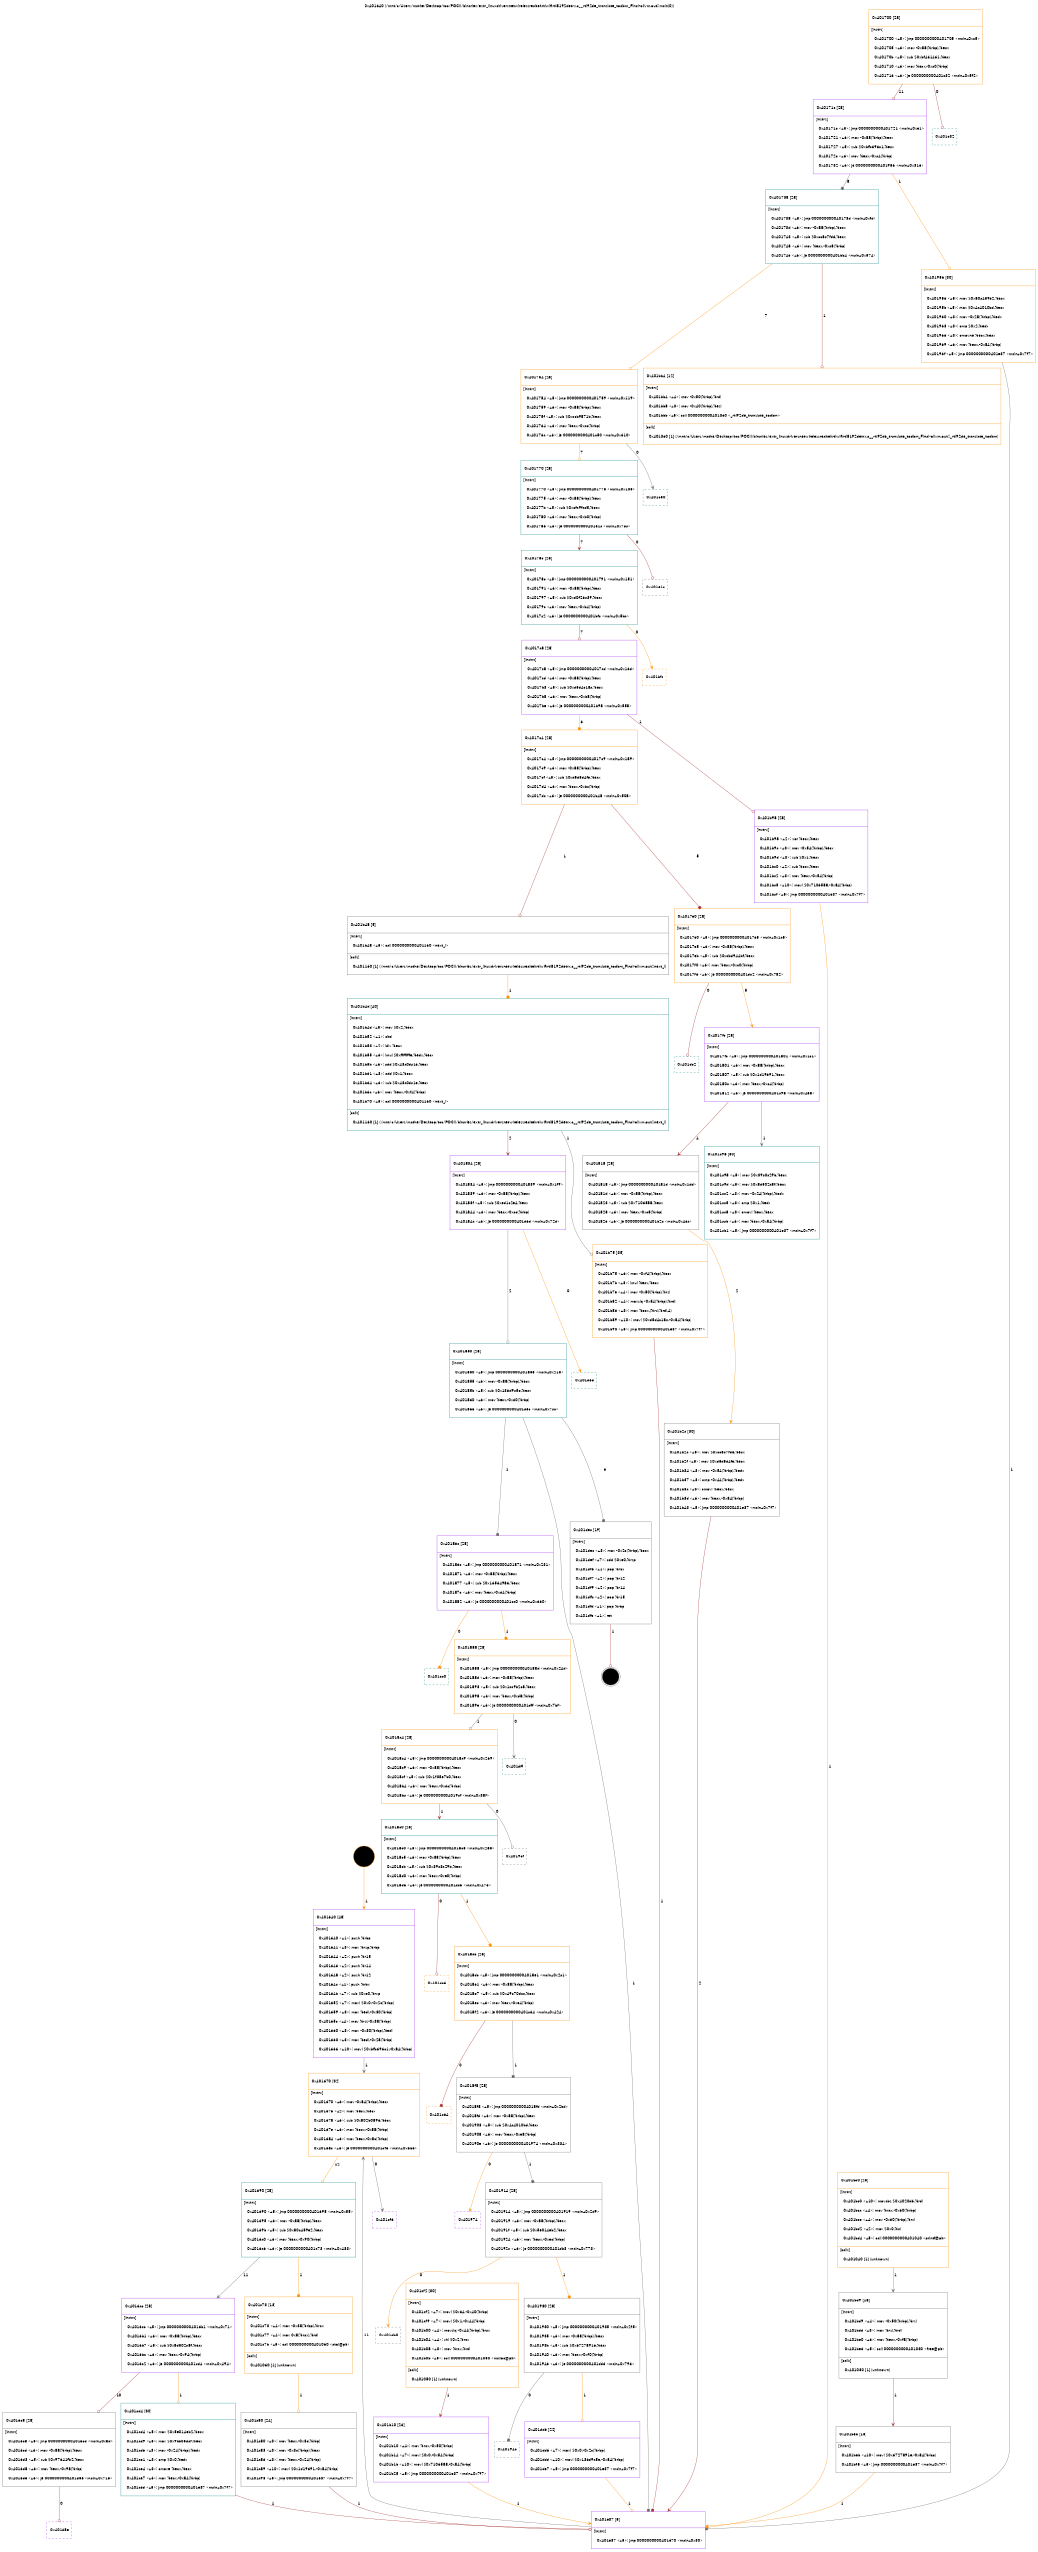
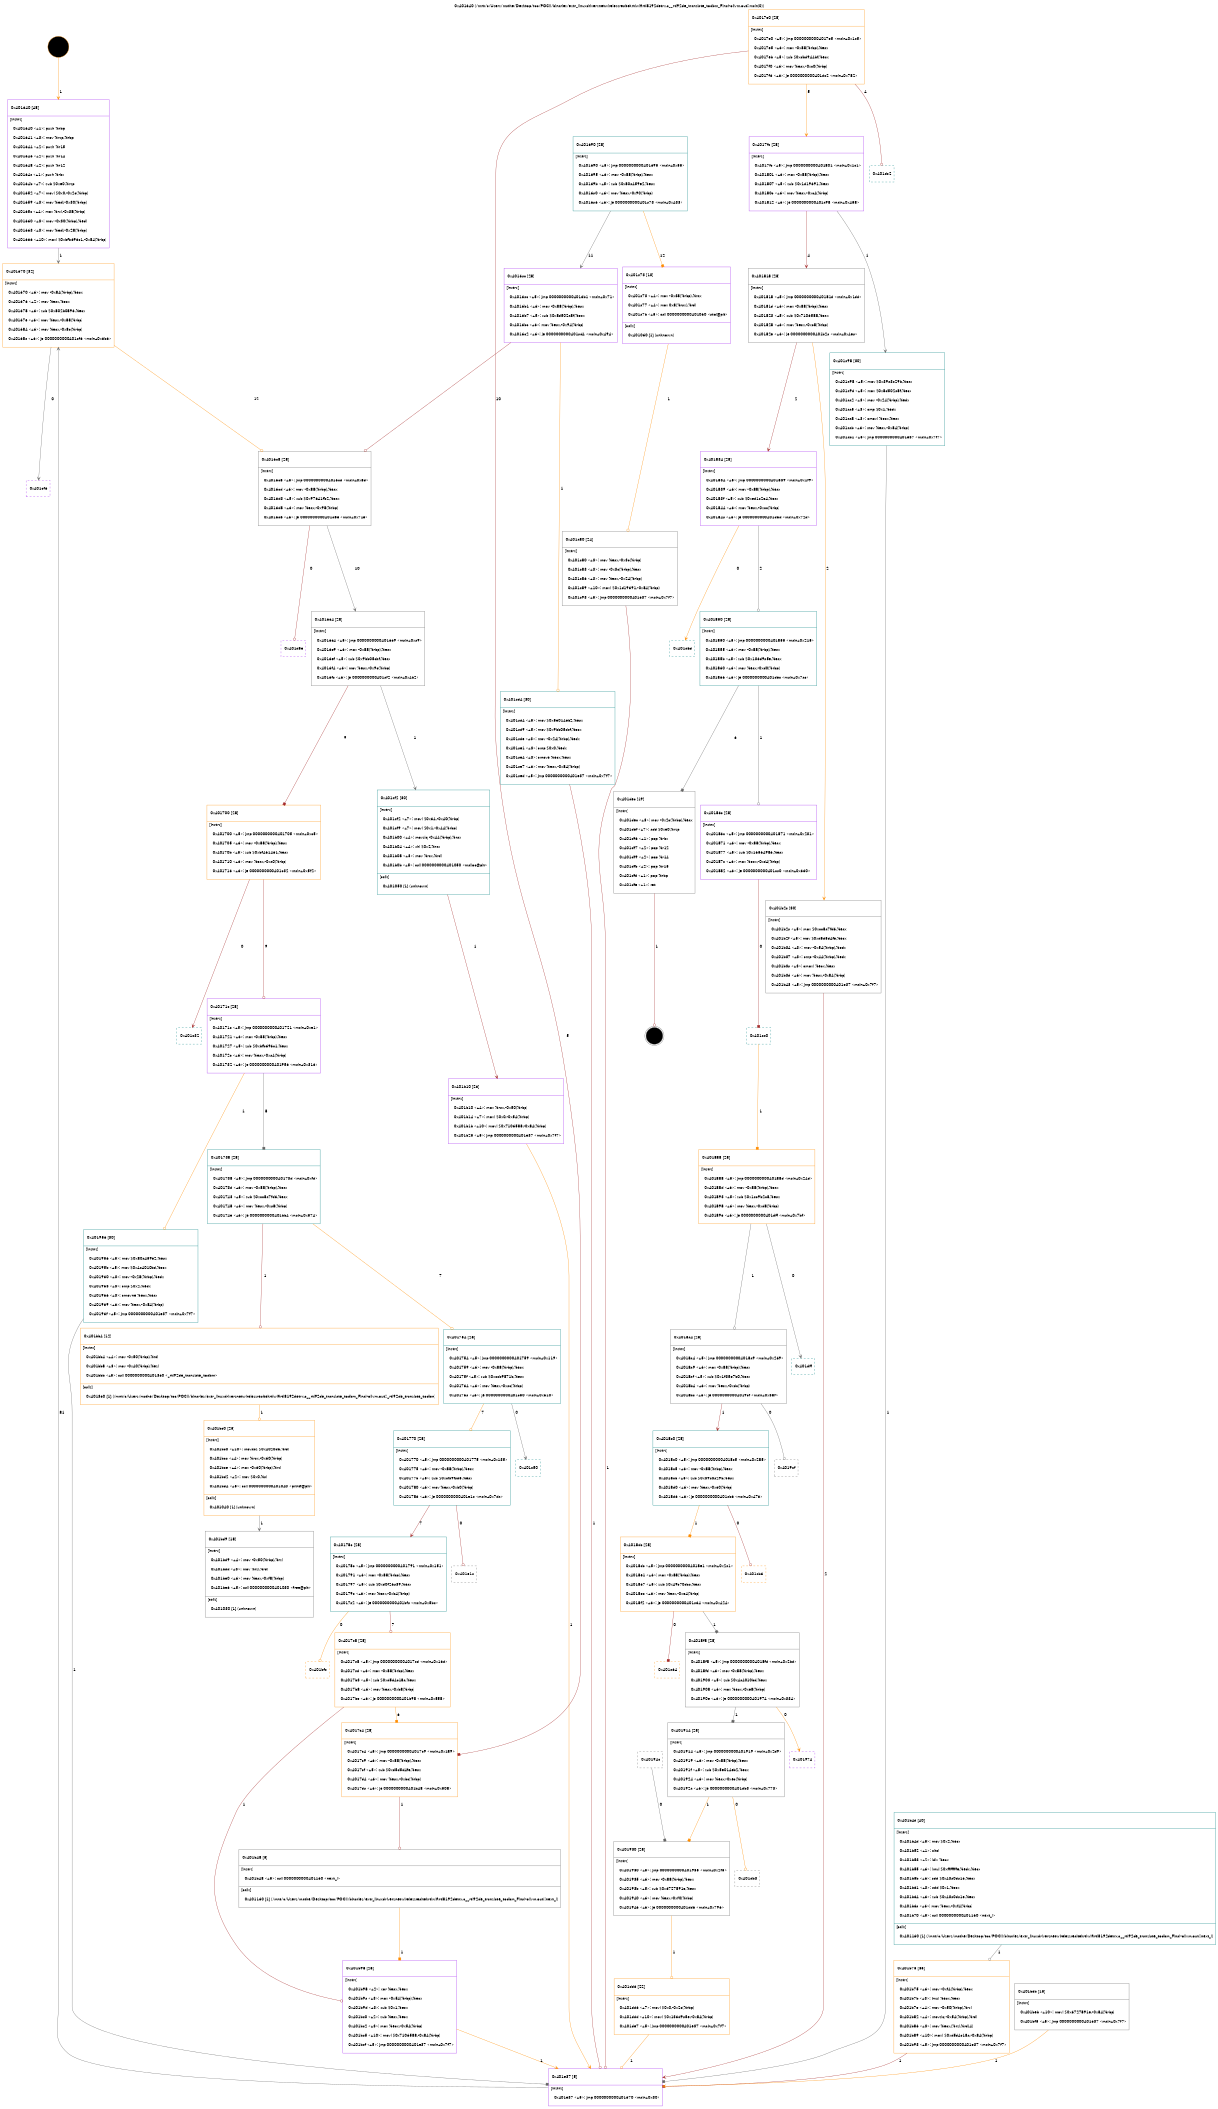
edge "0x401700 [28]" -> "0x40171c [28]": label " 11" -> " 9"
edge "0x401700 [28]" -> "0x401c32": arrowhead odot -> vee
node "0x401956 [30]": color darkorange -> teal
node "0x401754 [28]": color darkorange -> teal
edge "0x40178c [28]" -> "0x401bfa": arrowhead vee -> odot
node "0x4016e4 [28]": added
node "0x4017a8 [28]": color purple -> darkorange
edge "0x4017c4 [28]" -> "0x4017e0 [28]": reversed
edge "0x401b48 [5]" -> "0x401b4d [40]": now "0x401b48 [5]" -> "0x401b98 [28]"
edge "0x4017e0 [28]" -> "0x401dc2": label " 0" -> " 4"
edge "0x401b4d [40]" -> "0x401834 [28]": now "0x401818 [28]" -> "0x401834 [28]"
edge "0x401bb4 [12]" -> "0x401bc0 [25]": added, label "1"
edge "0x401850 [28]" -> "0x40186c [28]": arrowhead box -> odot
edge "0x40186c [28]" -> "0x401888 [28]": now "0x401ca0" -> "0x401888 [28]"
edge "0x40186c [28]" -> "0x401ca0": color darkorange -> brown
node "0x4018a4 [28]": color darkorange -> gray40
edge "0x401850 [28]" -> "0x401e37 [5]": now "0x401a98 [30]" -> "0x401e37 [5]"
edge "0x401670 [32]" -> "0x401690 [28]": now "0x401670 [32]" -> "0x4016c8 [28]"
edge "0x401914 [28]" -> "0x401db3": arrowhead vee -> odot
edge "0x401690 [28]" -> "0x401a73 [13]": label " 1" -> " 12"
node "0x401a73 [13]": color darkorange -> purple
edge "0x401e37 [5]" -> "0x401670 [32]": label " 11" -> " 81"
node "0x401af2 [30]": color darkorange -> teal
edge "0x401bd9 [18]" -> "0x401beb [15]": removed, label "1"
edge "0x401930 [28]" -> "0x40194c": reversed
node "0x401dd6 [22]": color purple -> darkorange
